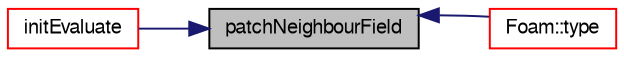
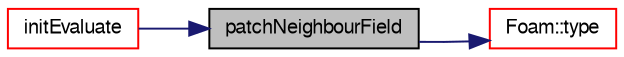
edge "Foam::type" -> "patchNeighbourField": reversed
